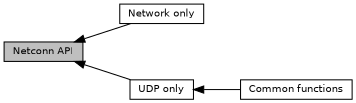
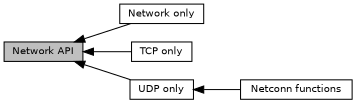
node "Netconn API": label "Netconn API" -> "Network API"
node "TCP only": added
node "Common functions": label "Common functions" -> "Netconn functions"
